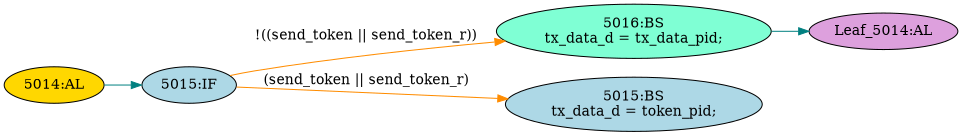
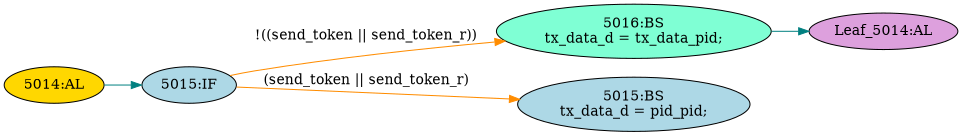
node "5015:BS tx_data_d = token_pid;": label "5015:BS tx_data_d = token_pid;" -> "5015:BS tx_data_d = pid_pid;"
